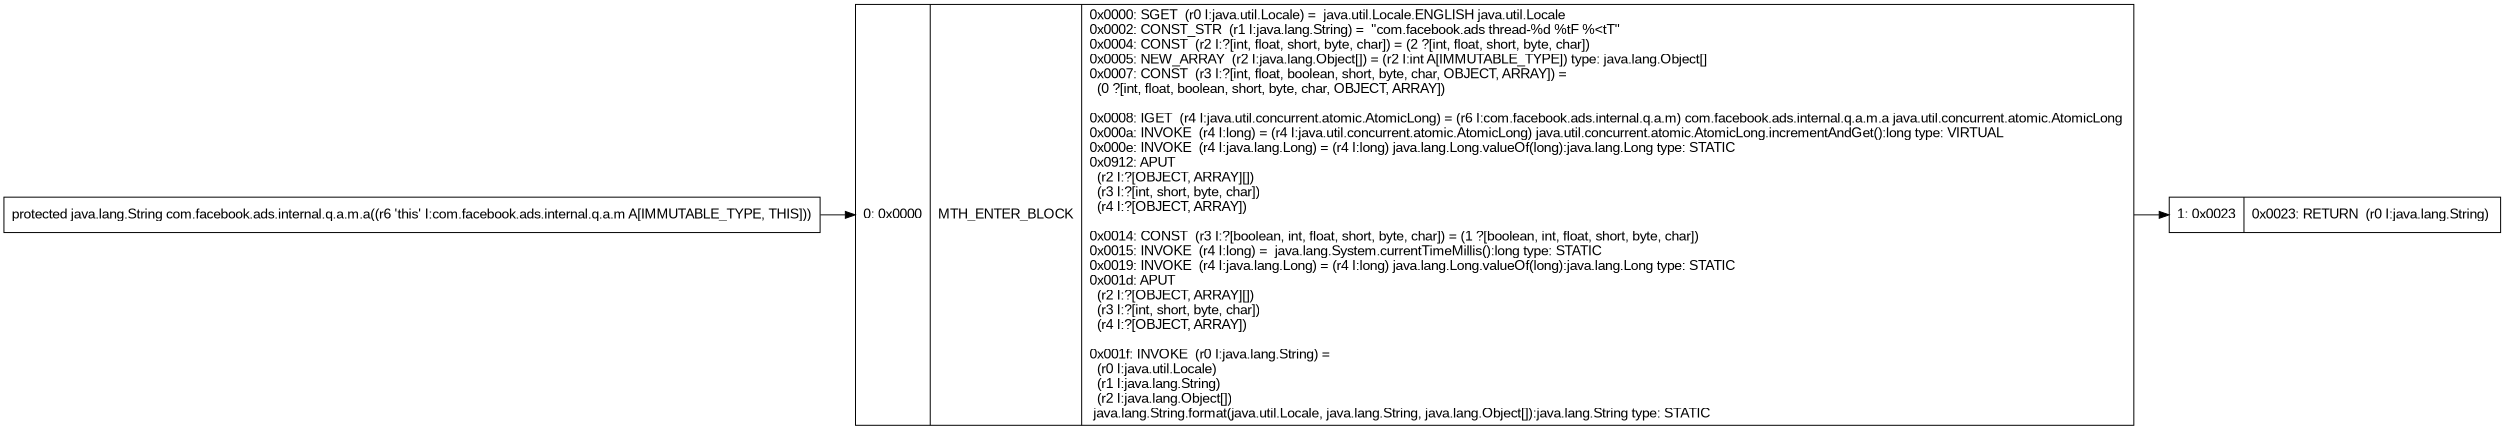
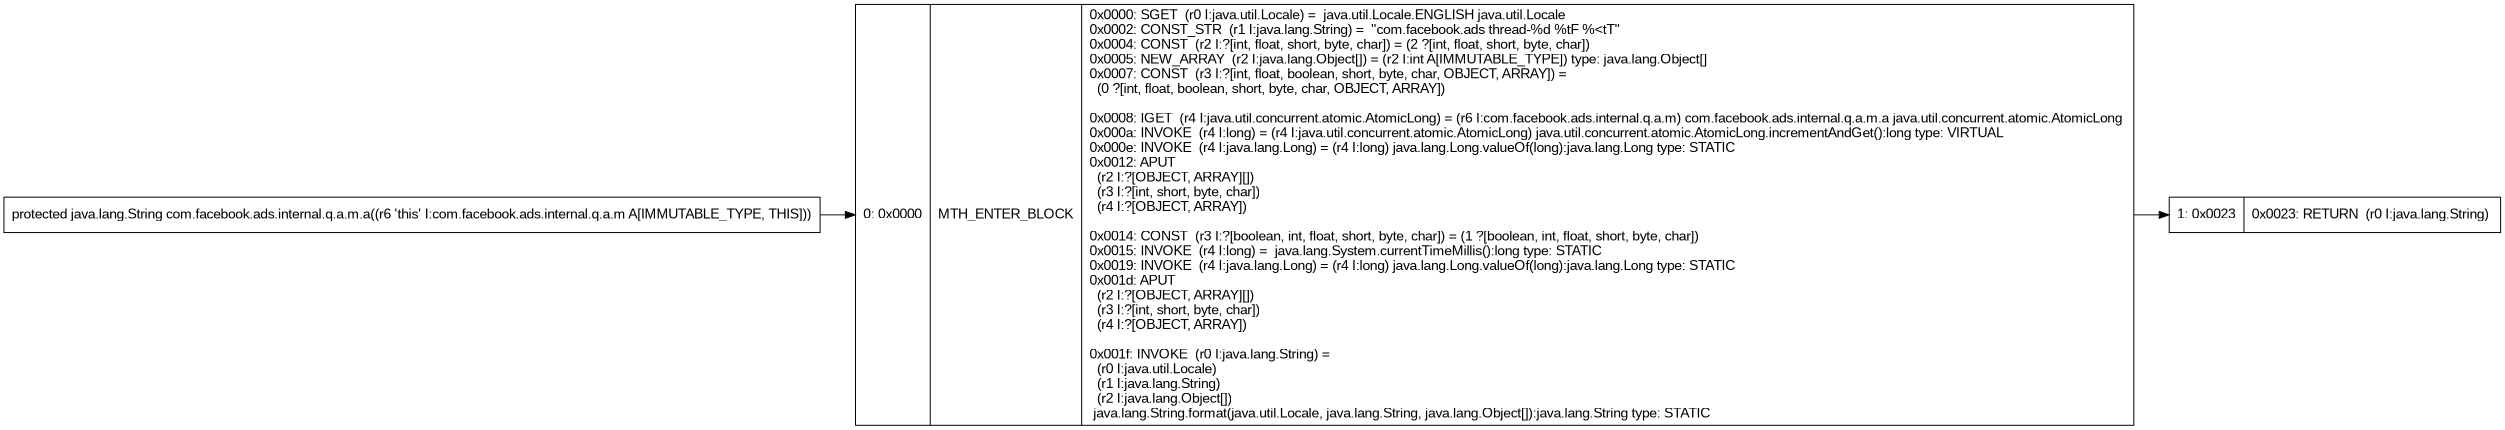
node "0: 0x0000": text "0x0912: APUT" -> "0x0012: APUT"
